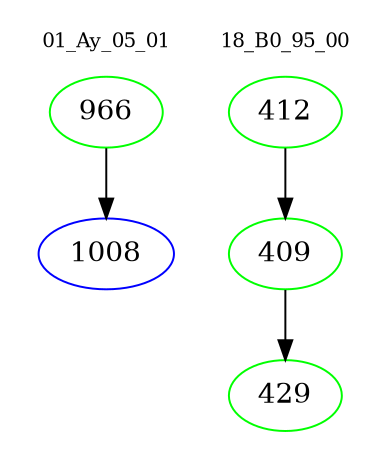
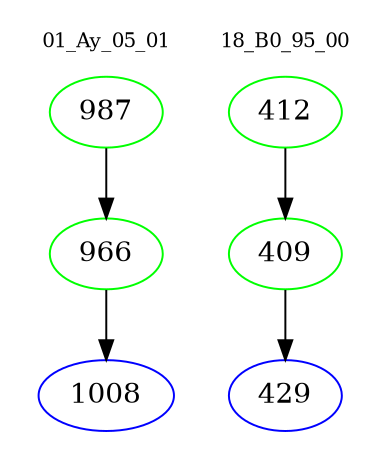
node "987": added
node "429": color green -> blue
